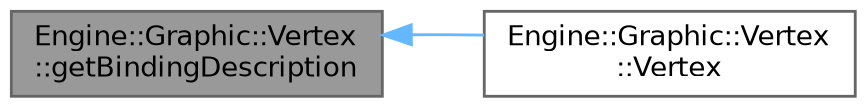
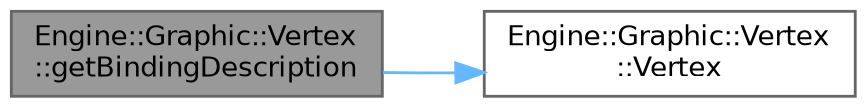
edge "Engine::Graphic::Vertex ::Vertex" -> "Engine::Graphic::Vertex ::getBindingDescription": reversed
